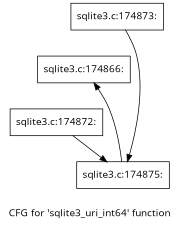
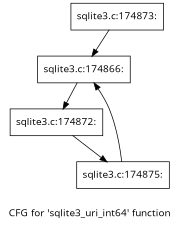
edge "sqlite3.c:174873:" -> "sqlite3.c:174875:": now "sqlite3.c:174873:" -> "sqlite3.c:174866:"
edge "sqlite3.c:174866:" -> "sqlite3.c:174872:": added
